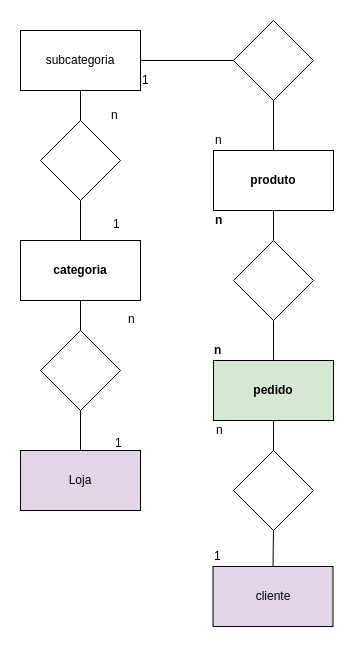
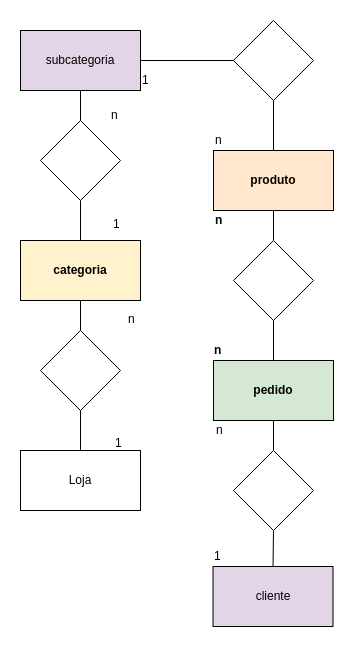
node "subcategoria": fillcolor #ffffff -> #e1d5e7
node "produto": fillcolor #ffffff -> #ffe6cc
node "categoria": fillcolor #ffffff -> #fff2cc
node "Loja": fillcolor #e1d5e7 -> #ffffff
